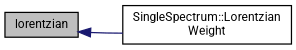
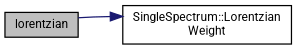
edge "SingleSpectrum::Lorentzian Weight" -> "lorentzian": reversed
